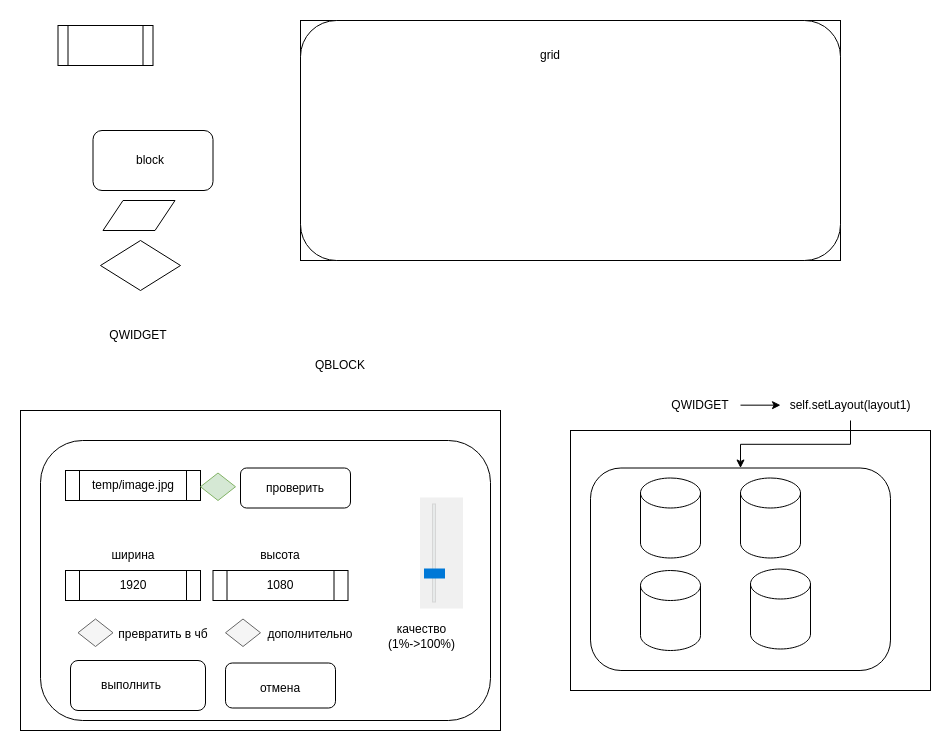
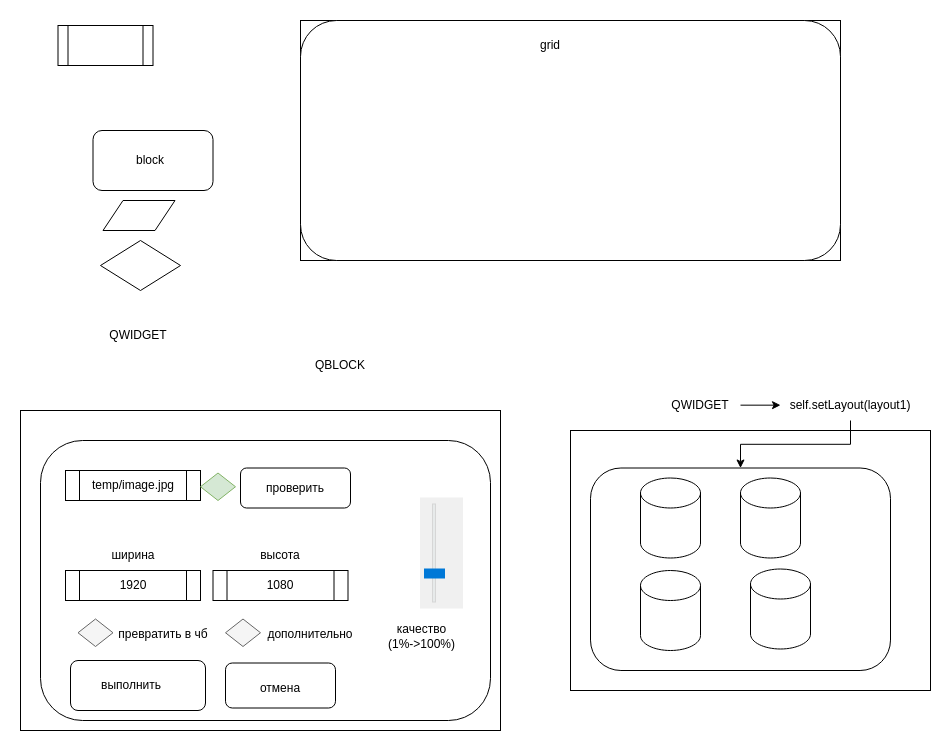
node "grid": moved (551, 56) -> (551, 46)
